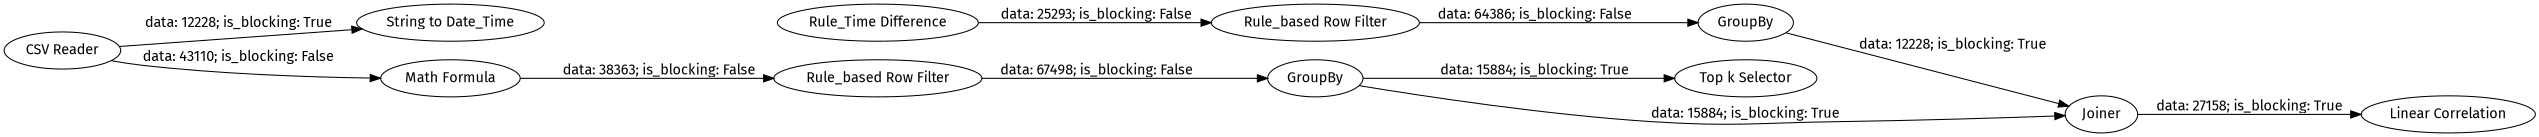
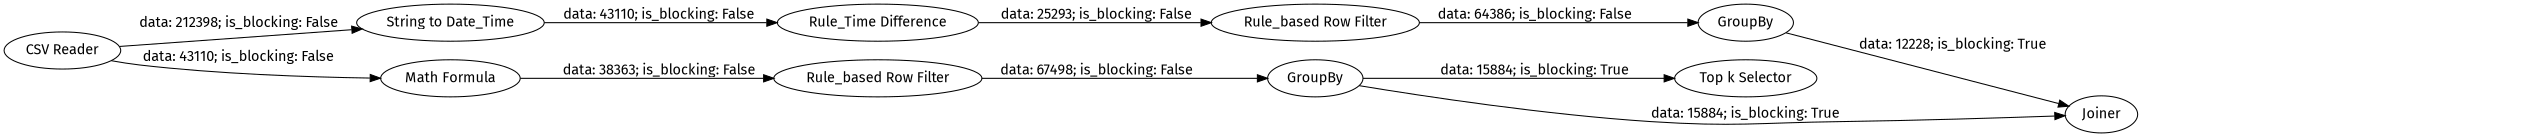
edge "CSV Reader" -> "String to Date_Time": label "data: 12228; is_blocking: True" -> "data: 212398; is_blocking: False"
edge "String to Date_Time" -> "Rule_Time Difference": added, label "data: 43110; is_blocking: False"
node "Linear Correlation": removed
